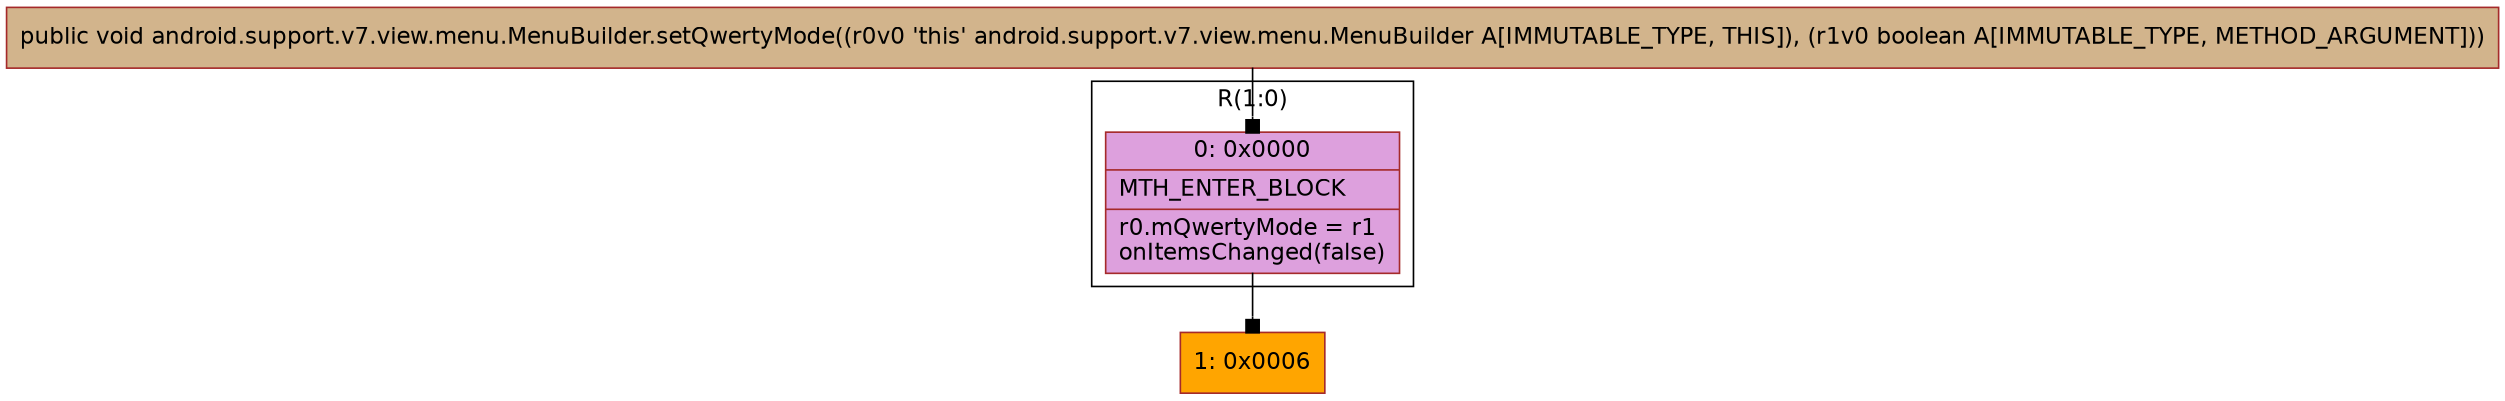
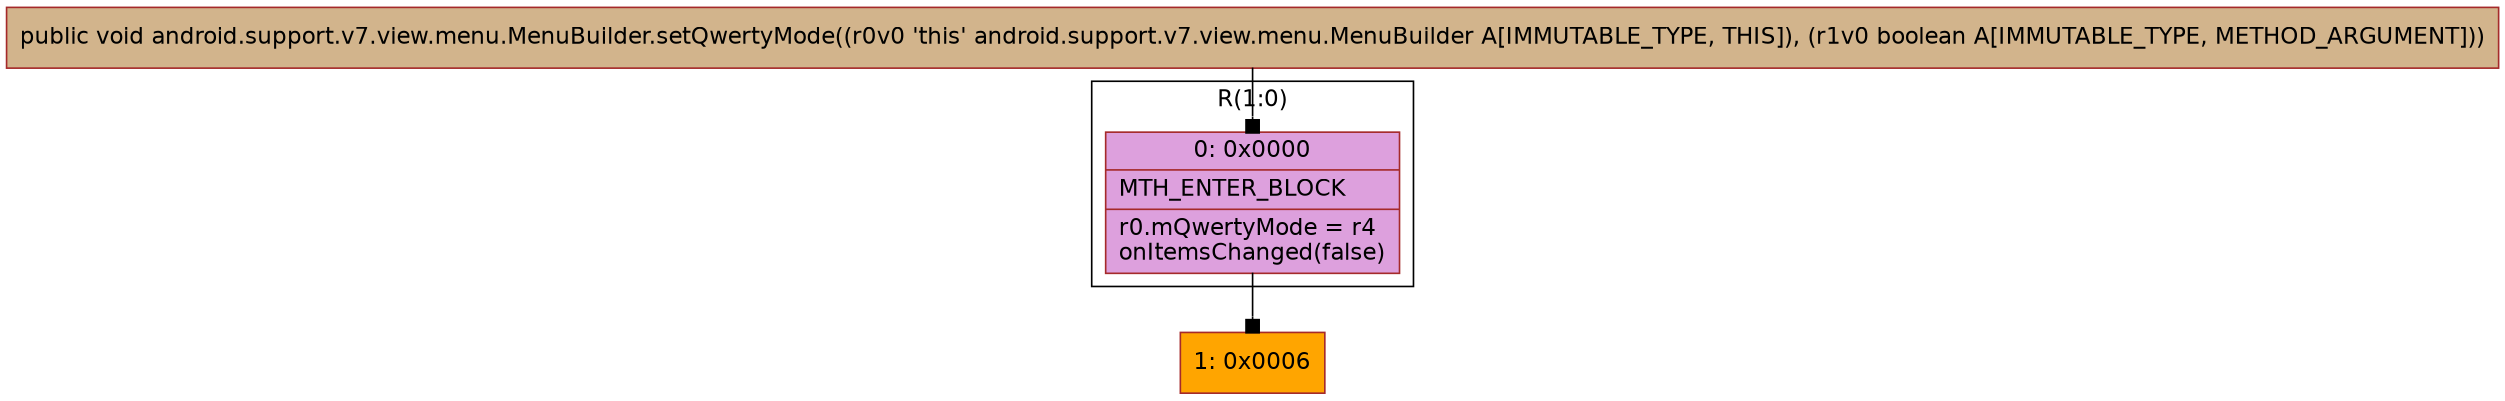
node "0: 0x0000": text "r0.mQwertyMode = r1" -> "r0.mQwertyMode = r4"
